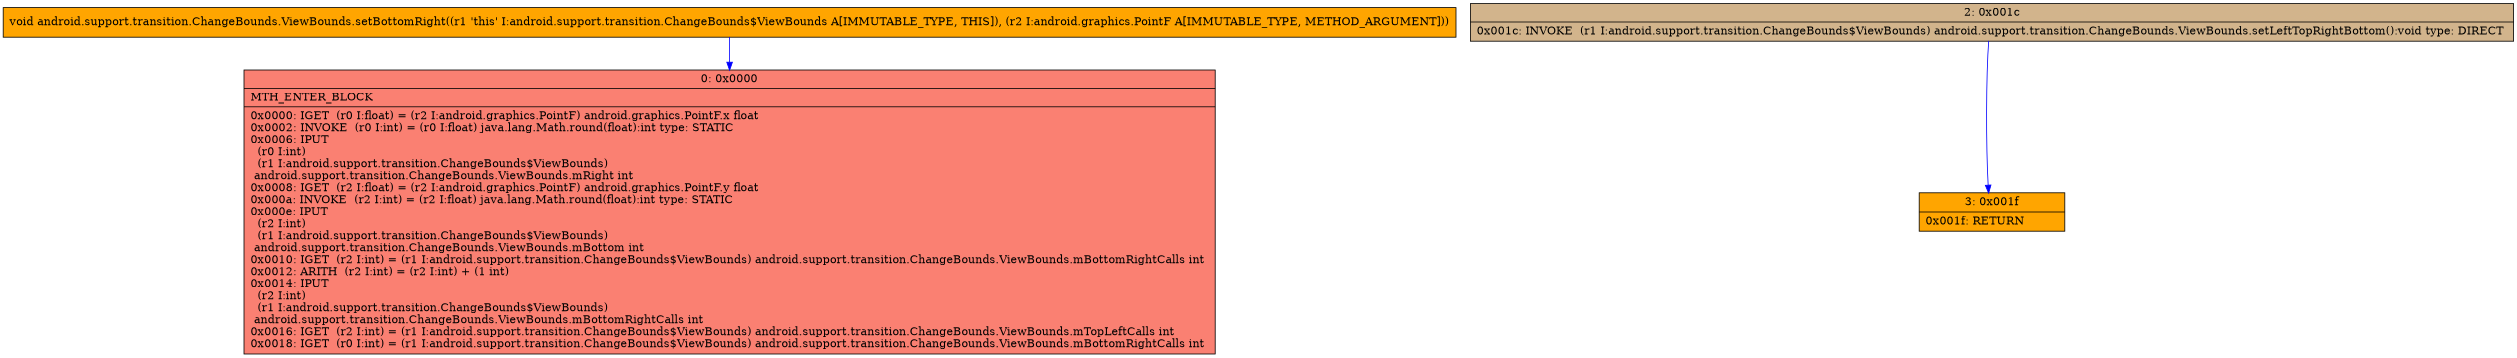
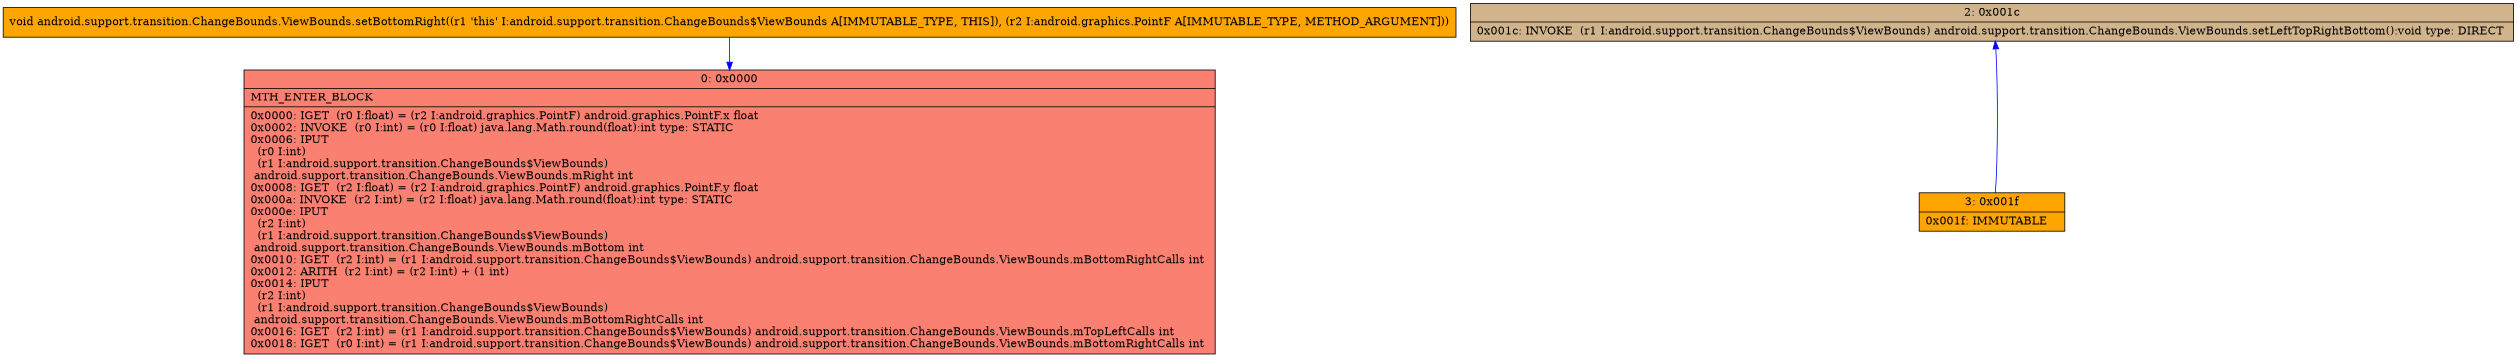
edge "2: 0x001c" -> "3: 0x001f": reversed
node "3: 0x001f": text "0x001f: RETURN" -> "0x001f: IMMUTABLE"
